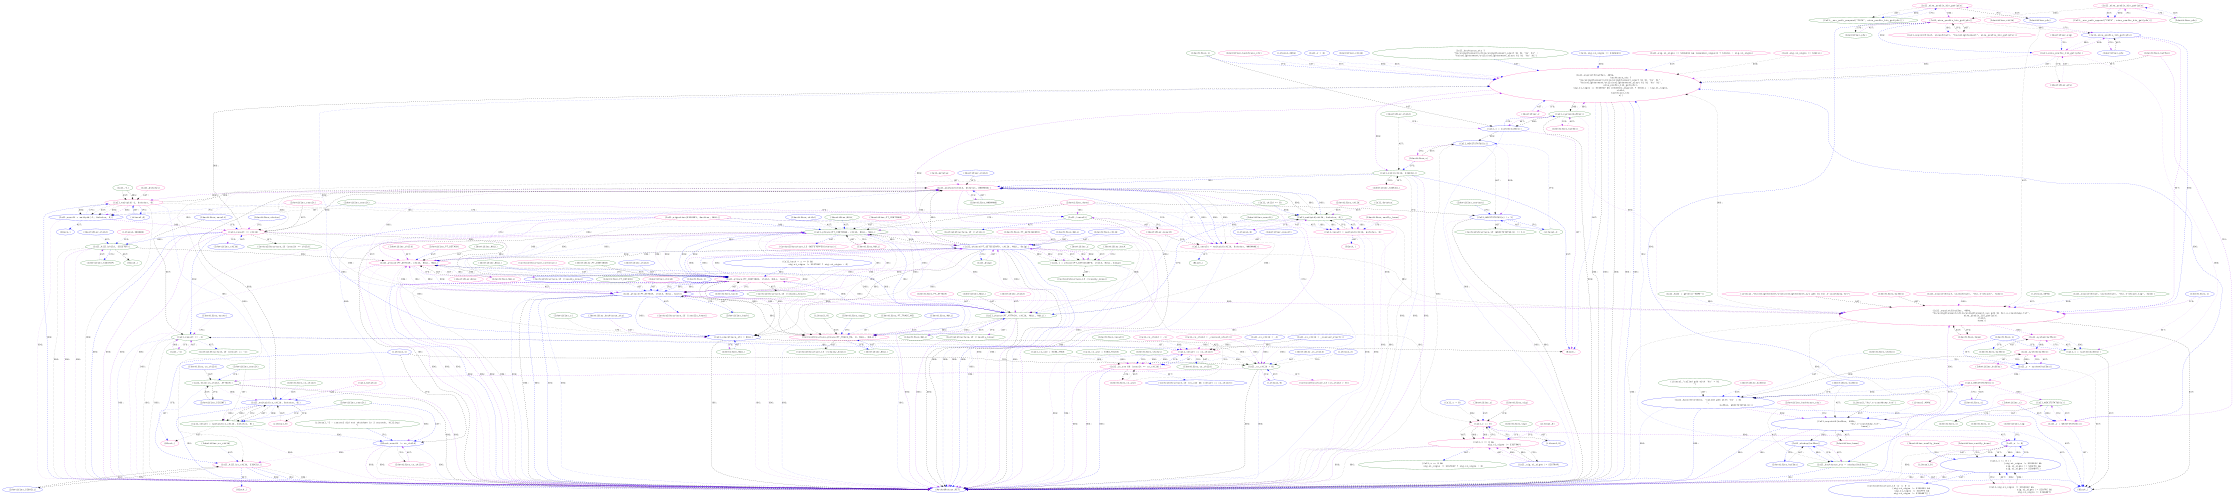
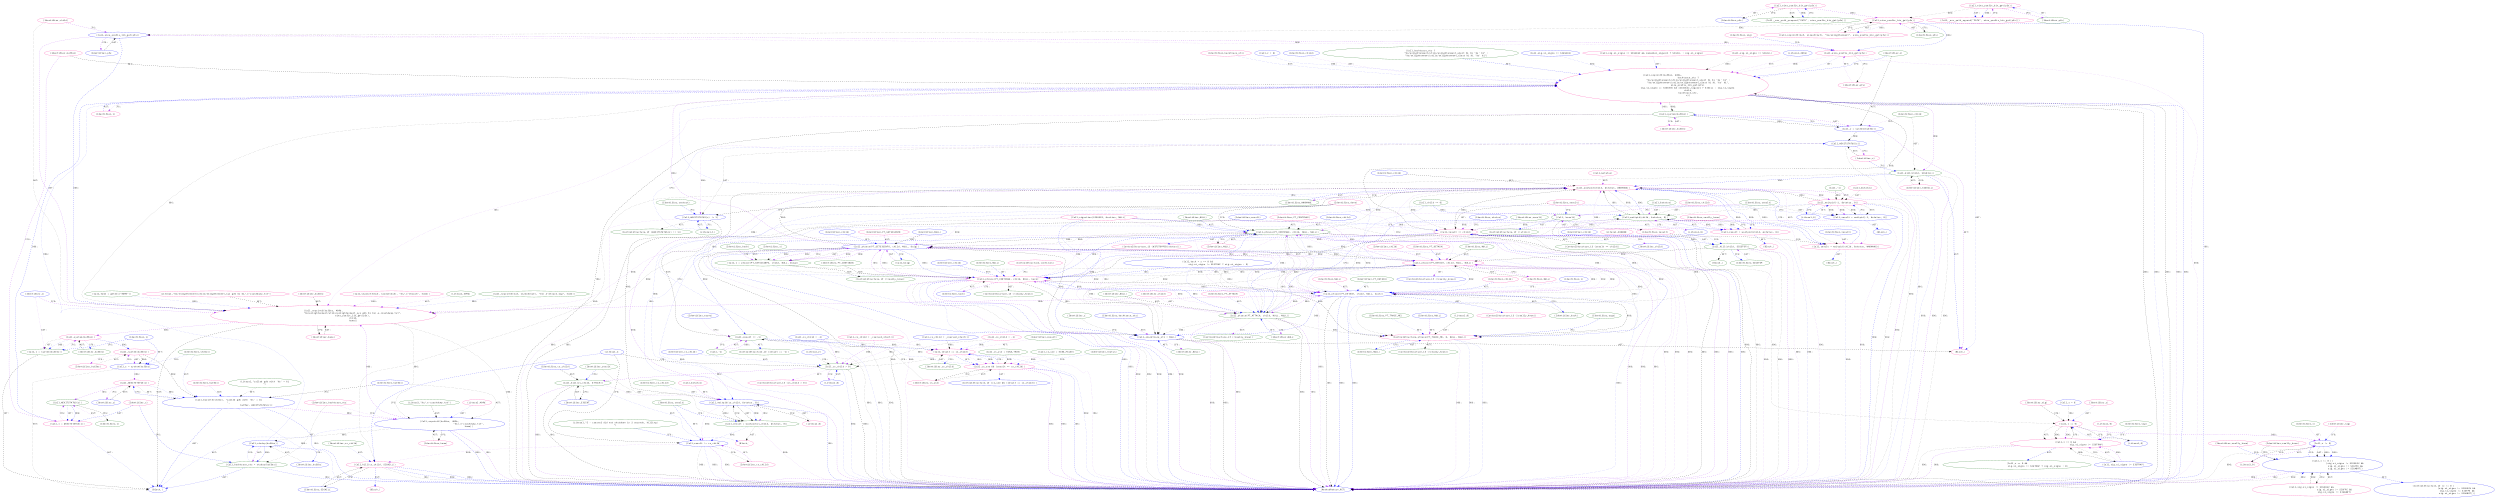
edge "(Call,!result)" -> "(Call,result == child)": added, label "DDG:"
node "(Block,result != cs_child)": label "(Block,result != cs_child)" -> "(Call,result != cs_child)"
